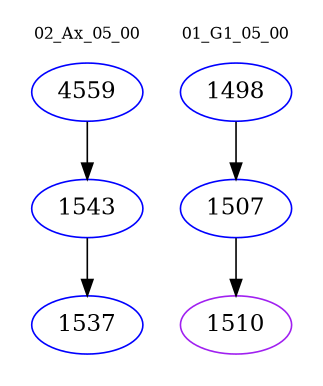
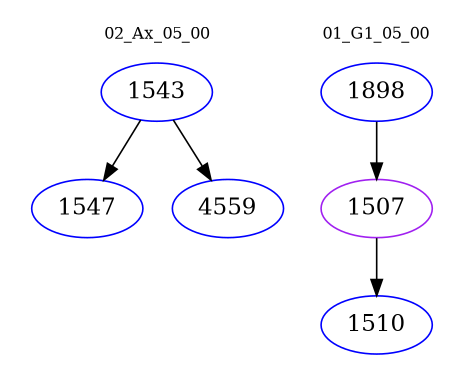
node "1498": label "1498" -> "1898"
edge "4559" -> "1543": reversed
node "1507": color blue -> purple
node "1537": label "1537" -> "1547"
node "1510": color purple -> blue
